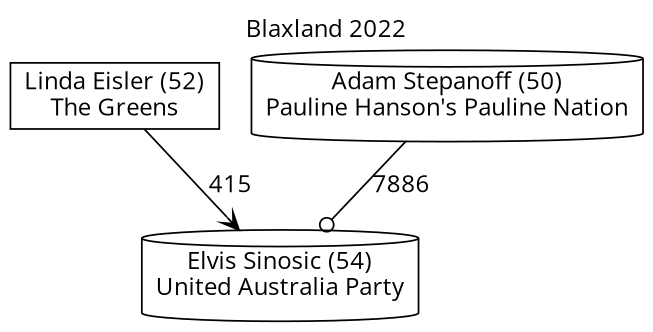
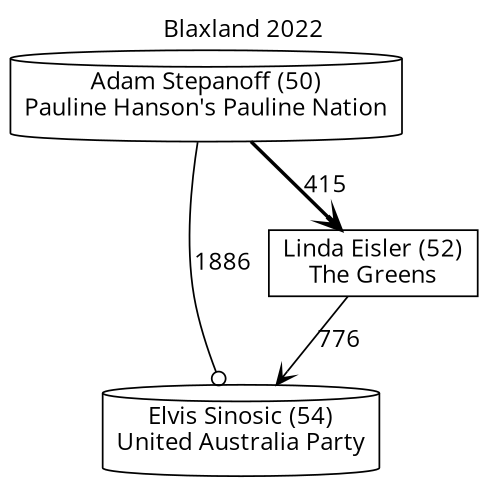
edge "Adam Stepanoff (50) Pauline Hanson's Pauline Nation" -> "Linda Eisler (52) The Greens": added, label "415"
edge "Linda Eisler (52) The Greens" -> "Elvis Sinosic (54) United Australia Party": label "415" -> "776"
edge "Adam Stepanoff (50) Pauline Hanson's Pauline Nation" -> "Elvis Sinosic (54) United Australia Party": label "7886" -> "1886"
